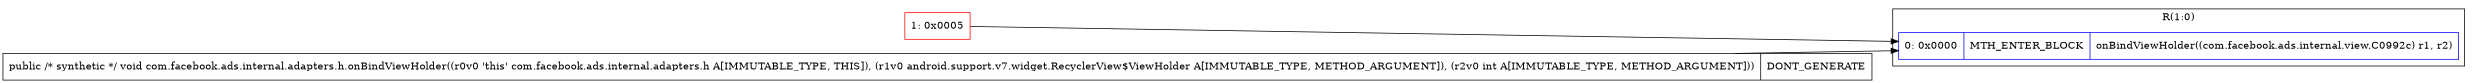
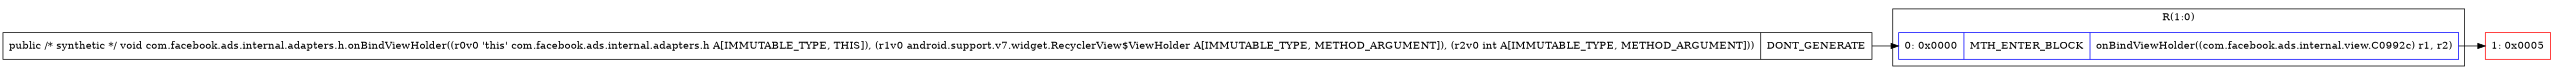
edge "1: 0x0005" -> "0: 0x0000": reversed
